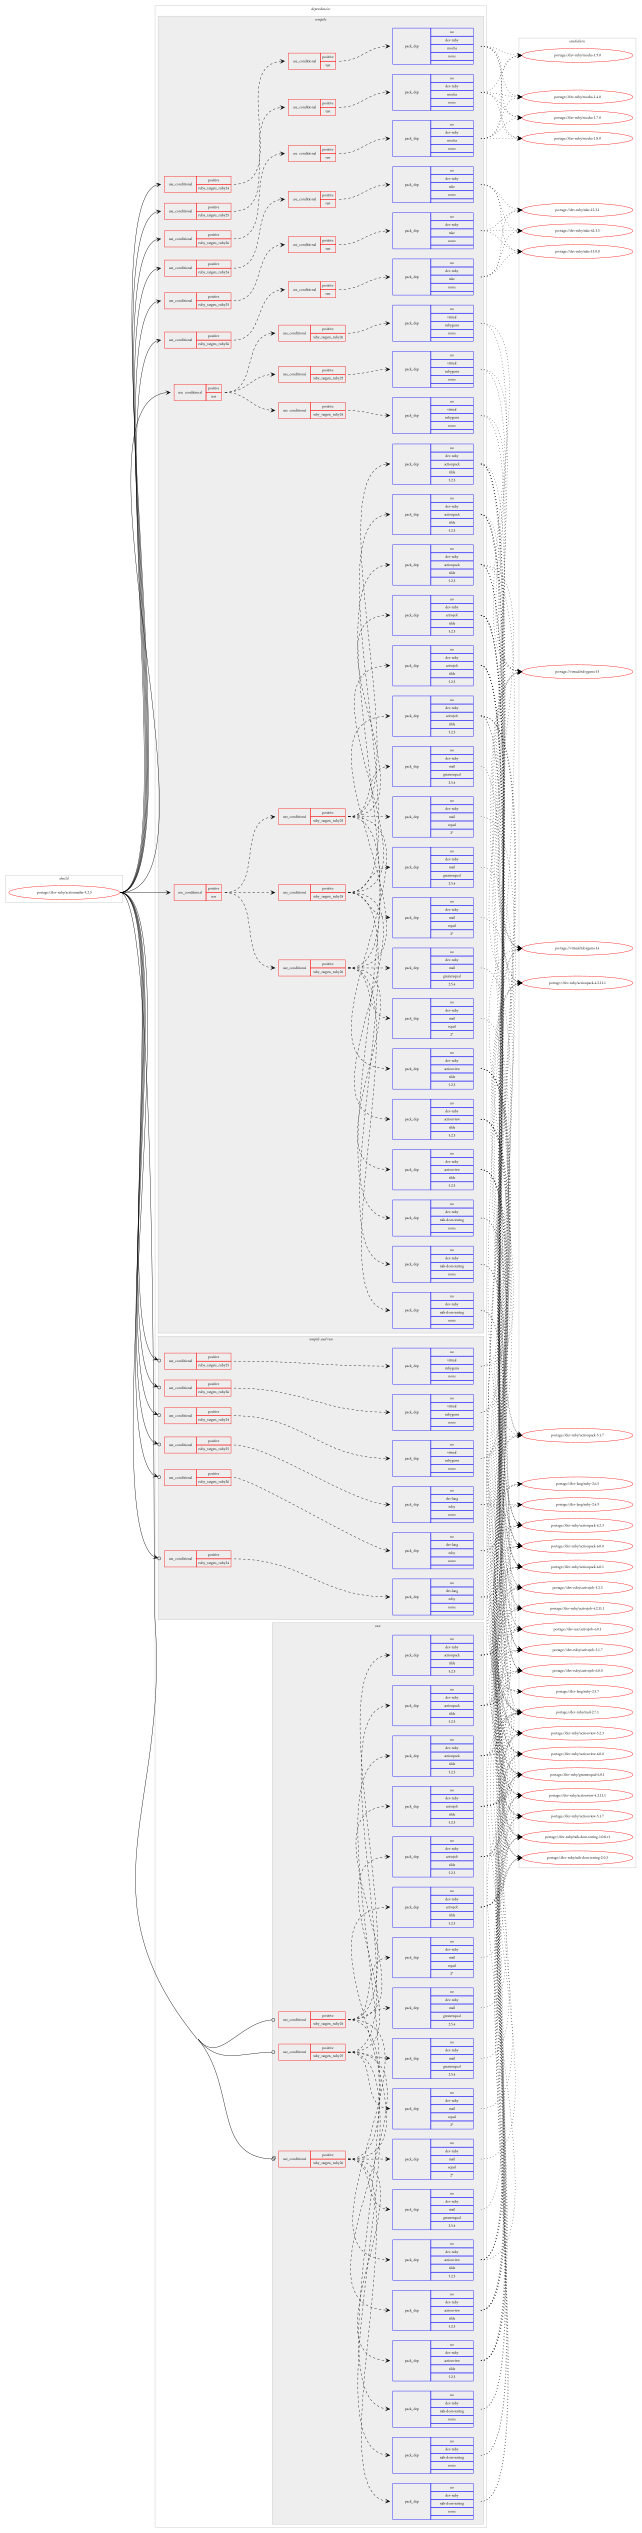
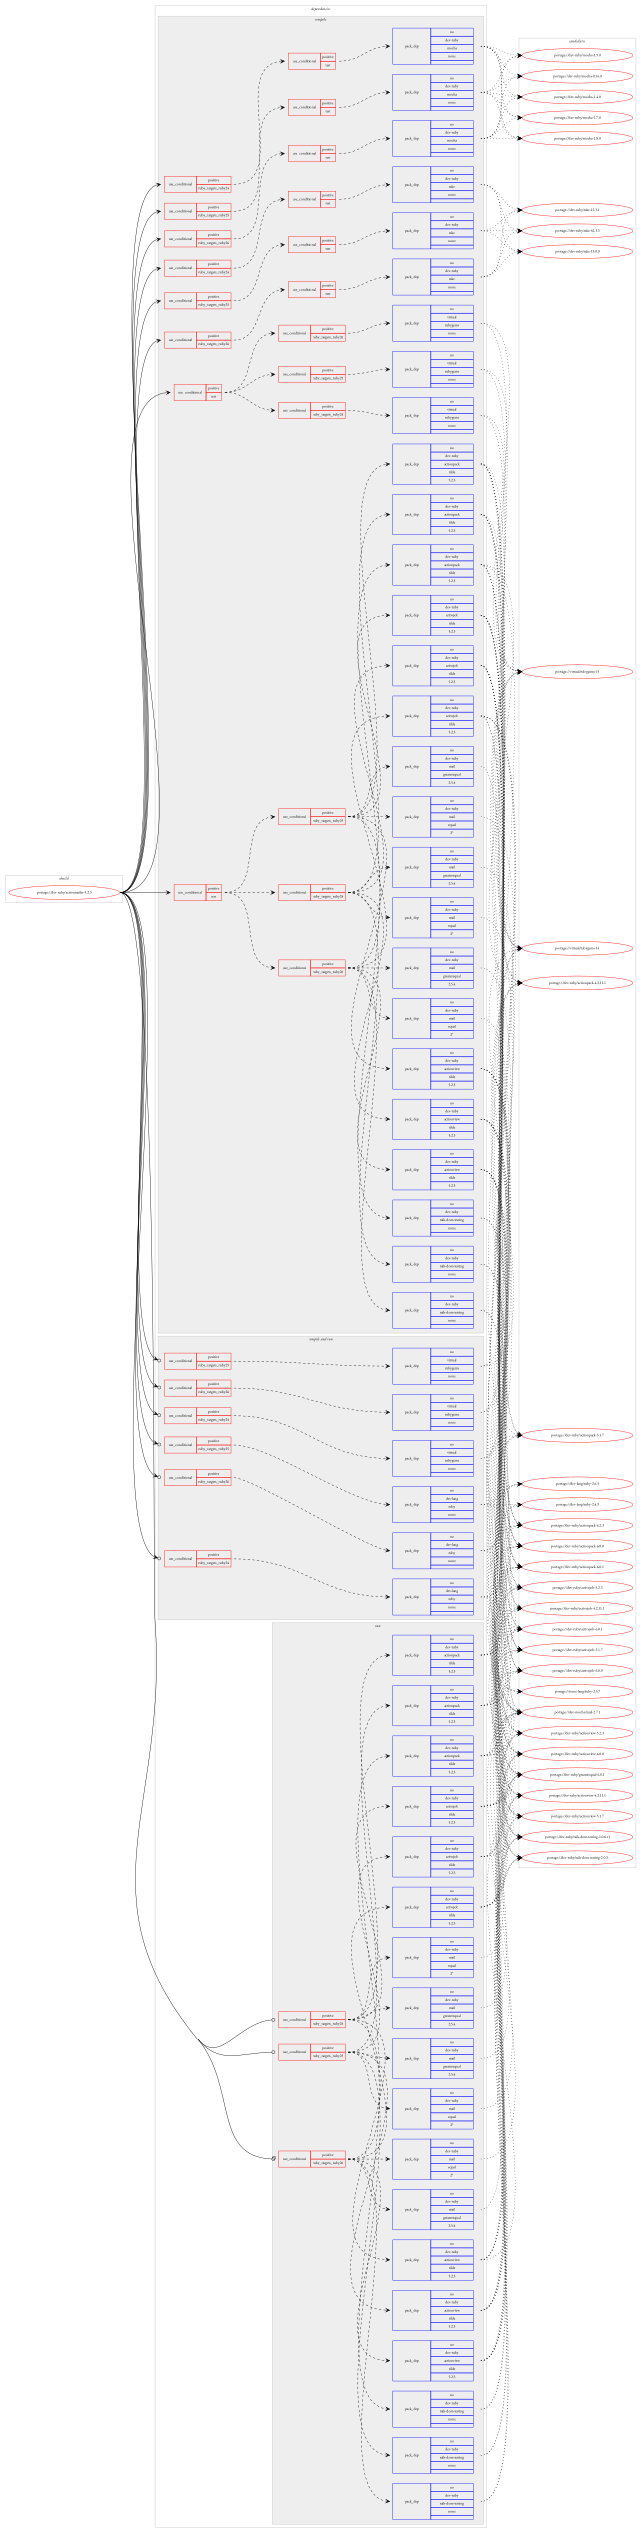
node "portage://dev-ruby/mocha-0.14.0": added
node "portage://dev-use/activejob-6.0.1": label "portage://dev-use/activejob-6.0.1" -> "portage://dev-ruby/activejob-6.0.1"
node "portage://dev-lang/ruby-2.5.7": label "portage://dev-lang/ruby-2.5.7" -> "portage://none-lang/ruby-2.5.7"
node "portage://dev-ruby/mail-2.7.1": label "portage://dev-ruby/mail-2.7.1" -> "portage://dev-mocha/mail-2.7.1"
